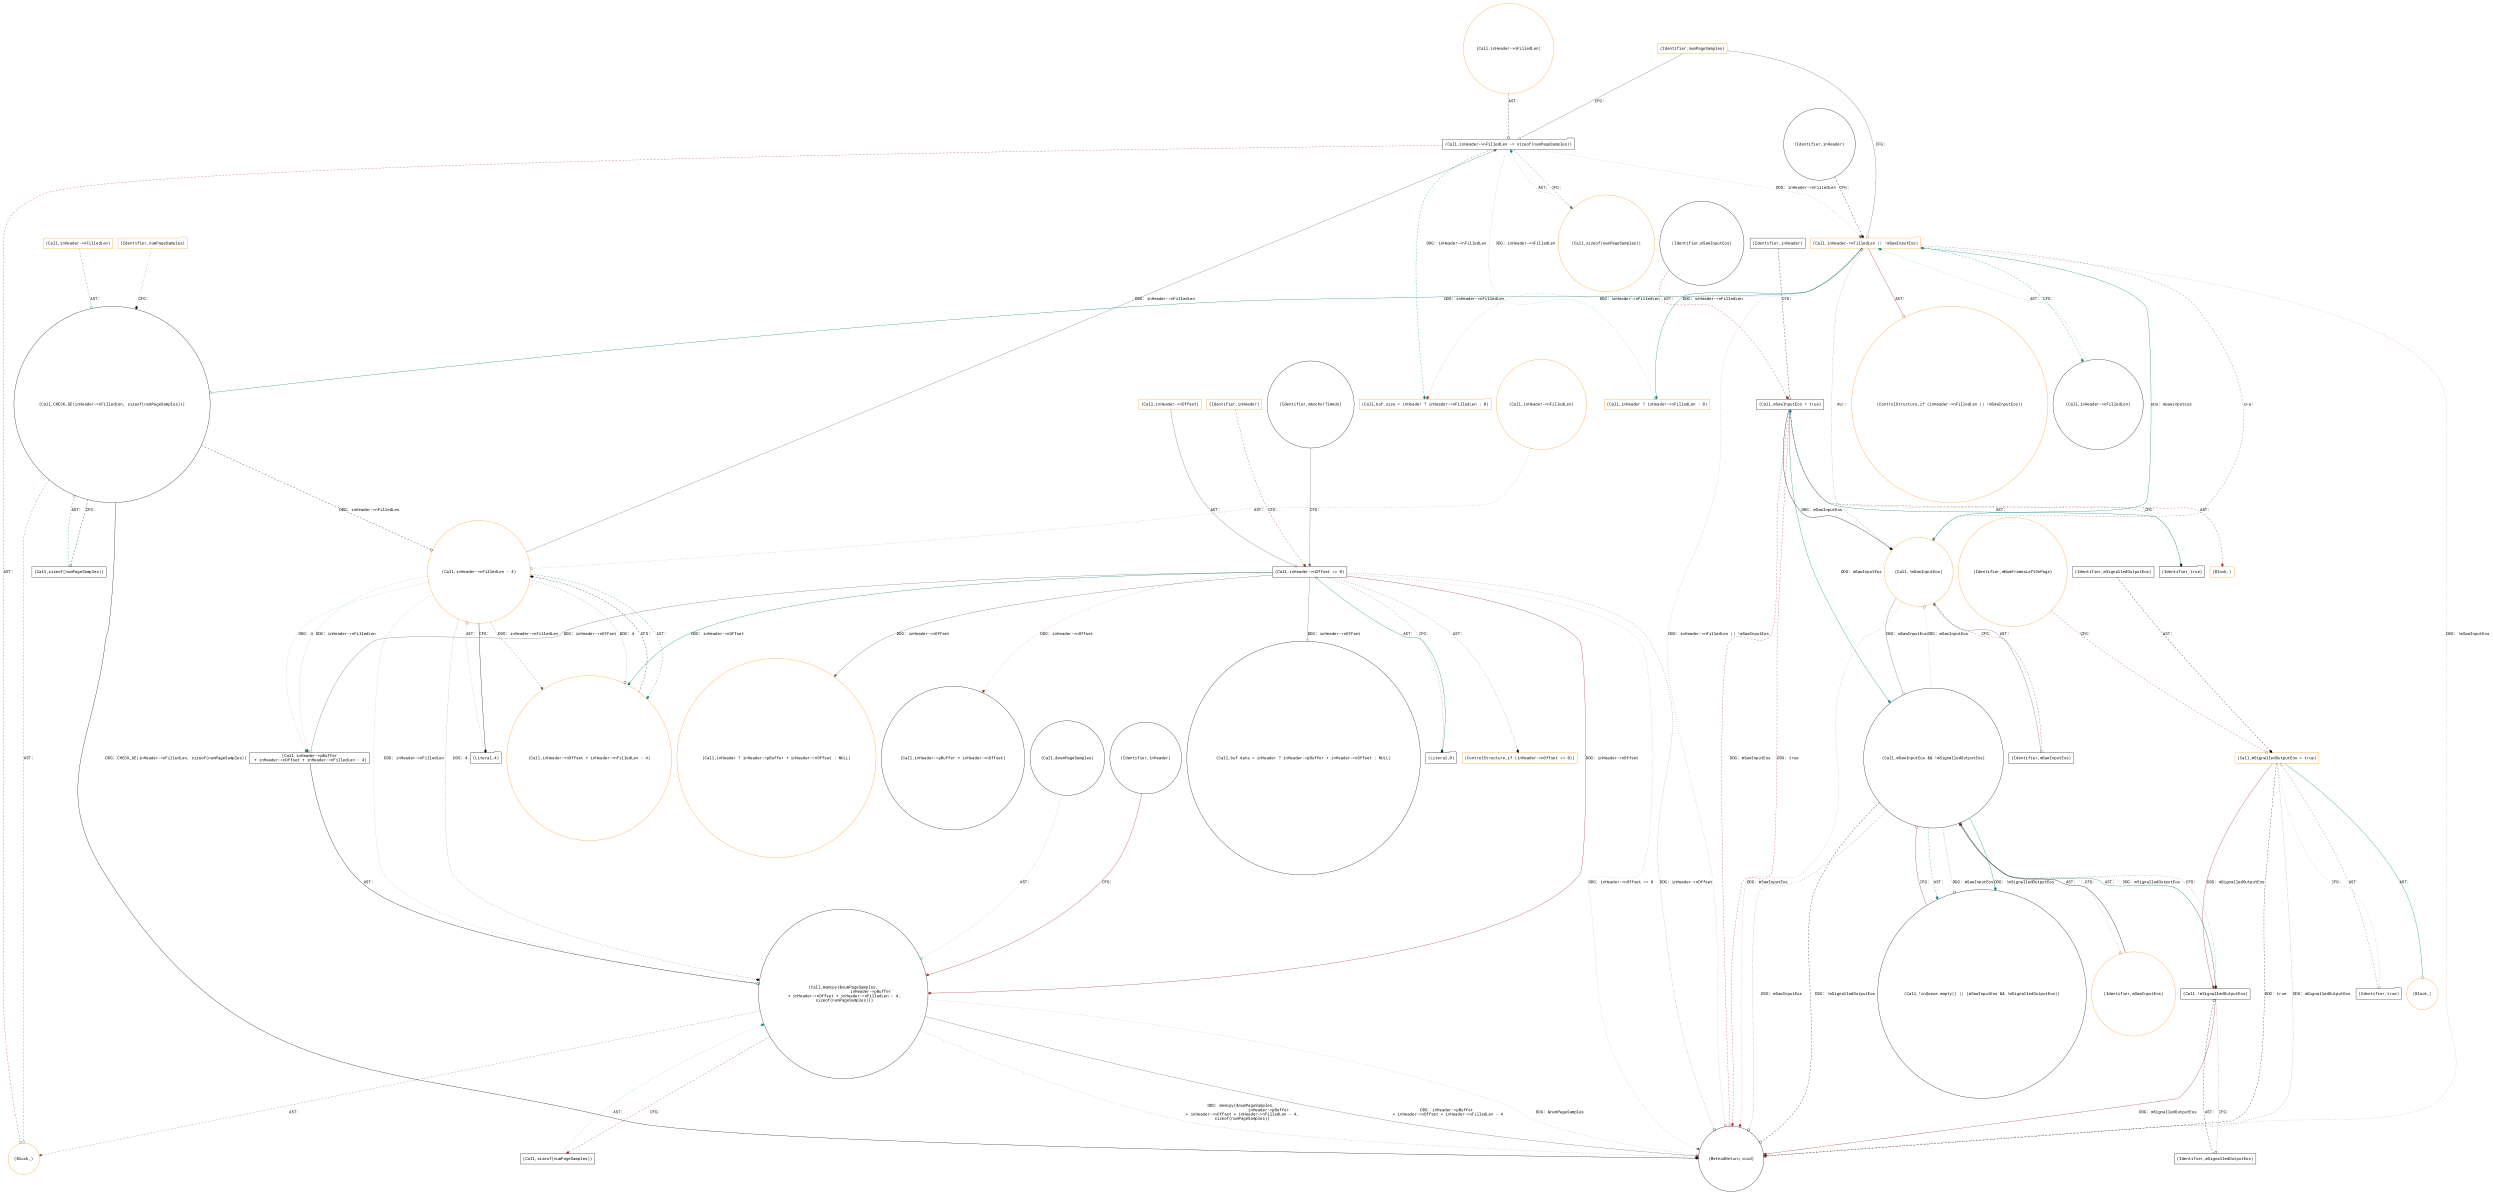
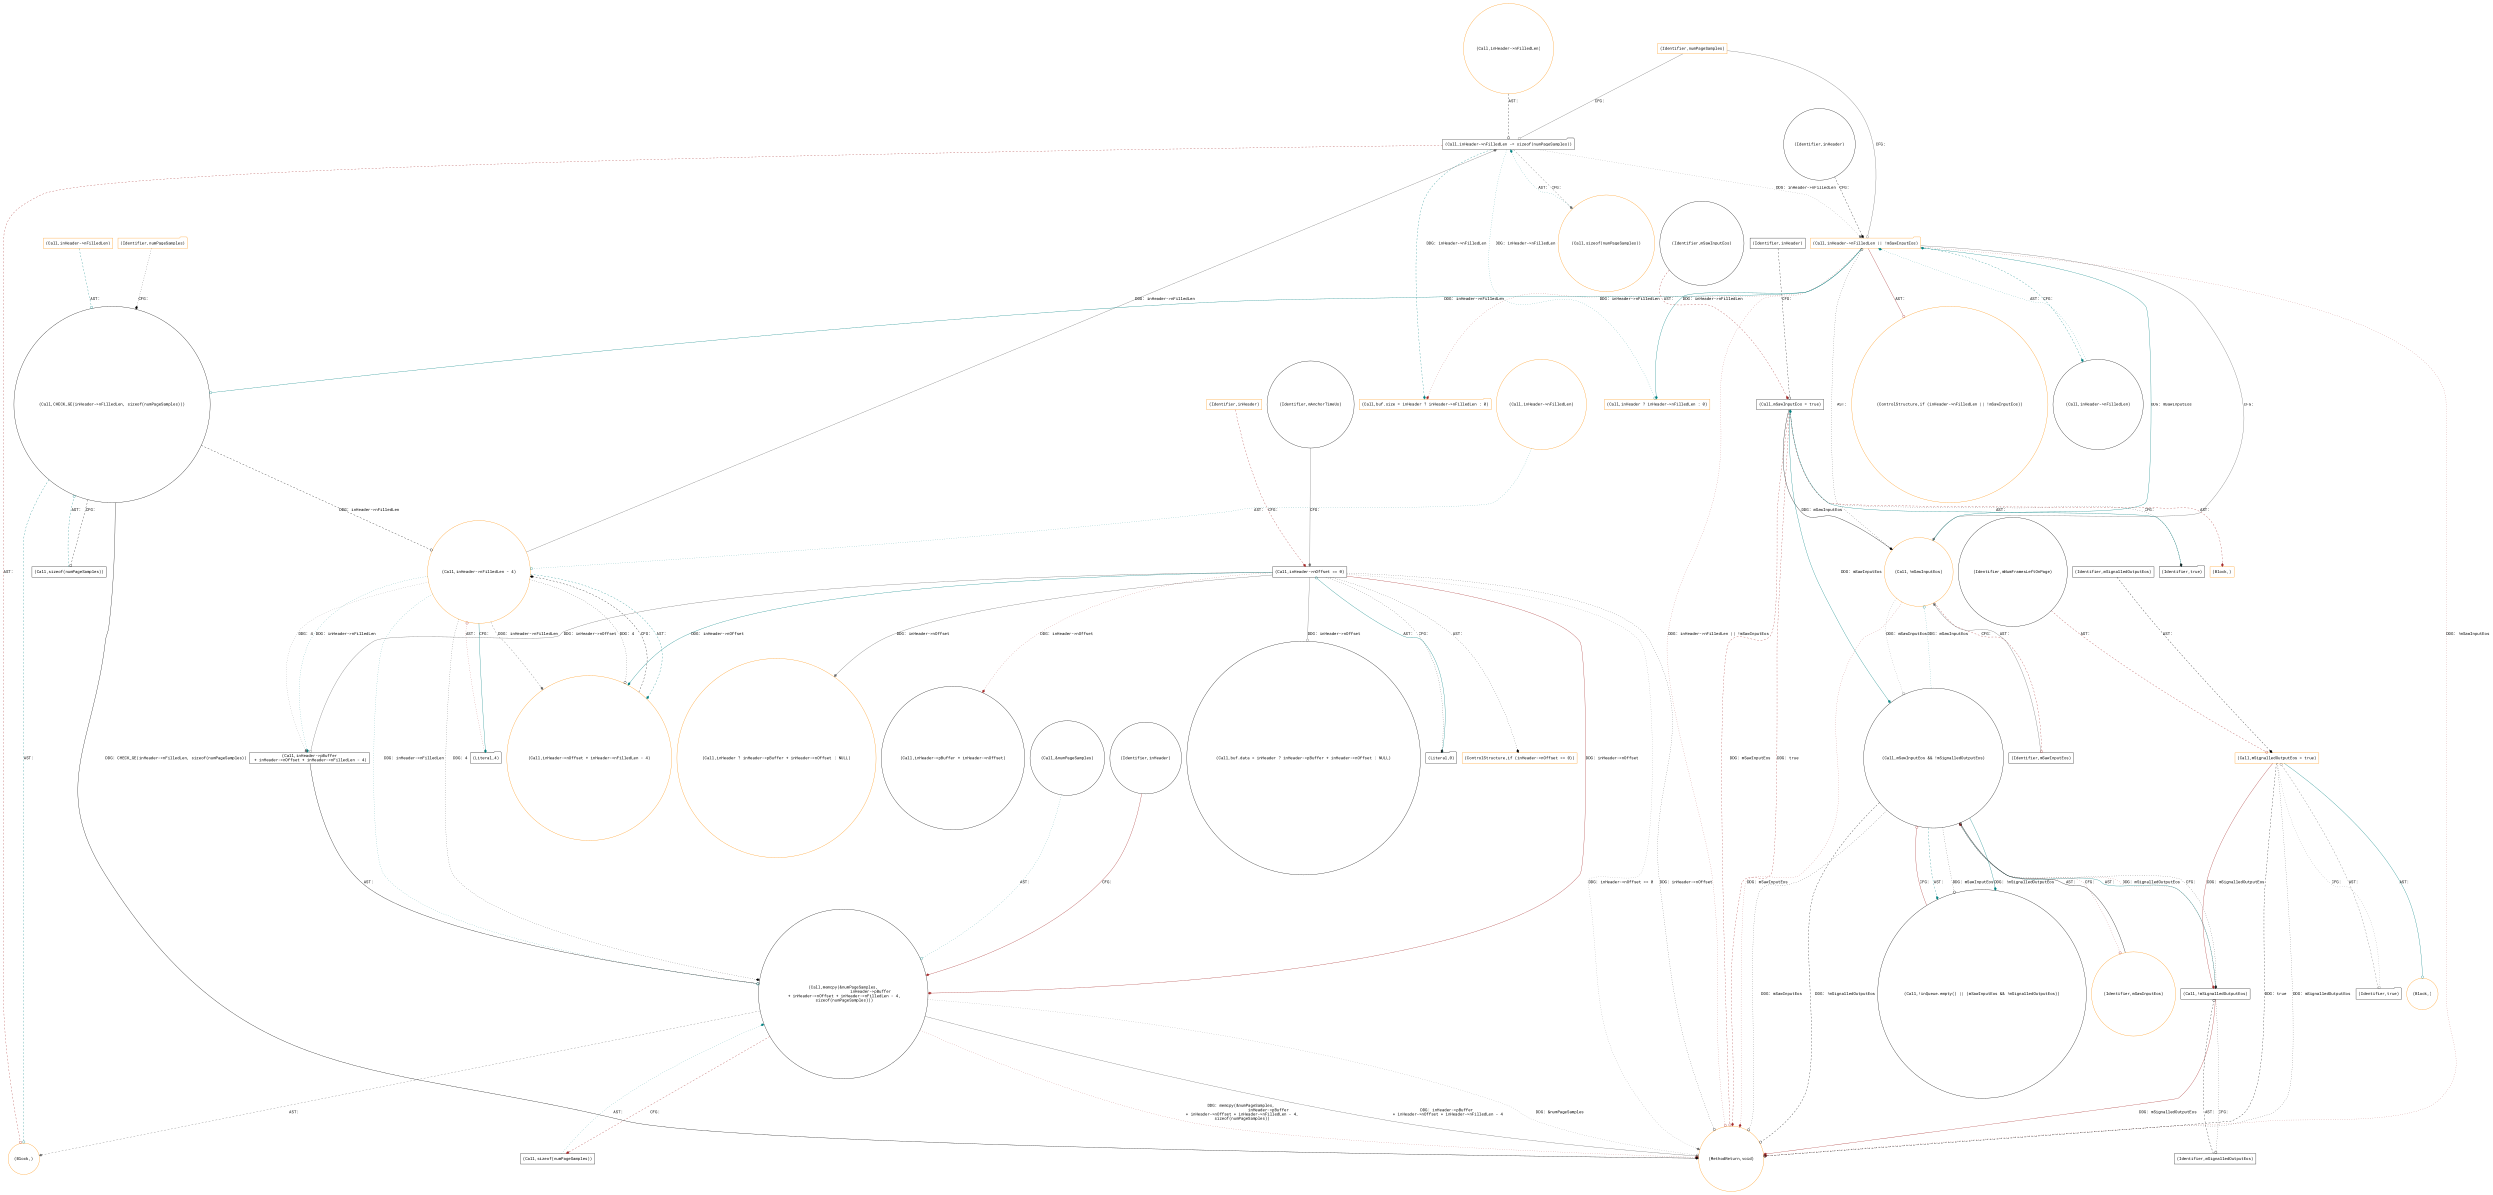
edge "(Call,inHeader->nFilledLen || !mSawInputEos)" -> "(Call,!mSawInputEos)": style dashed -> solid
node "(Call,inHeader->nOffset)": removed
node "(Identifier,mNumFramesLeftOnPage)": color darkorange -> black
edge "(Identifier,mNumFramesLeftOnPage)" -> "(Call,mSignalledOutputEos = true)": label "CFG: " -> "AST: "
edge "(Call,!mSawInputEos)" -> "(Call,mSawInputEos && !mSignalledOutputEos)": style solid -> dotted
edge "(Call,inHeader->nFilledLen - 4)" -> "(Literal,4)": color black -> teal
node "(MethodReturn,void)": color black -> darkorange
